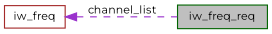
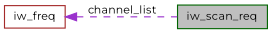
node "iw_freq_req": label "iw_freq_req" -> "iw_scan_req"
